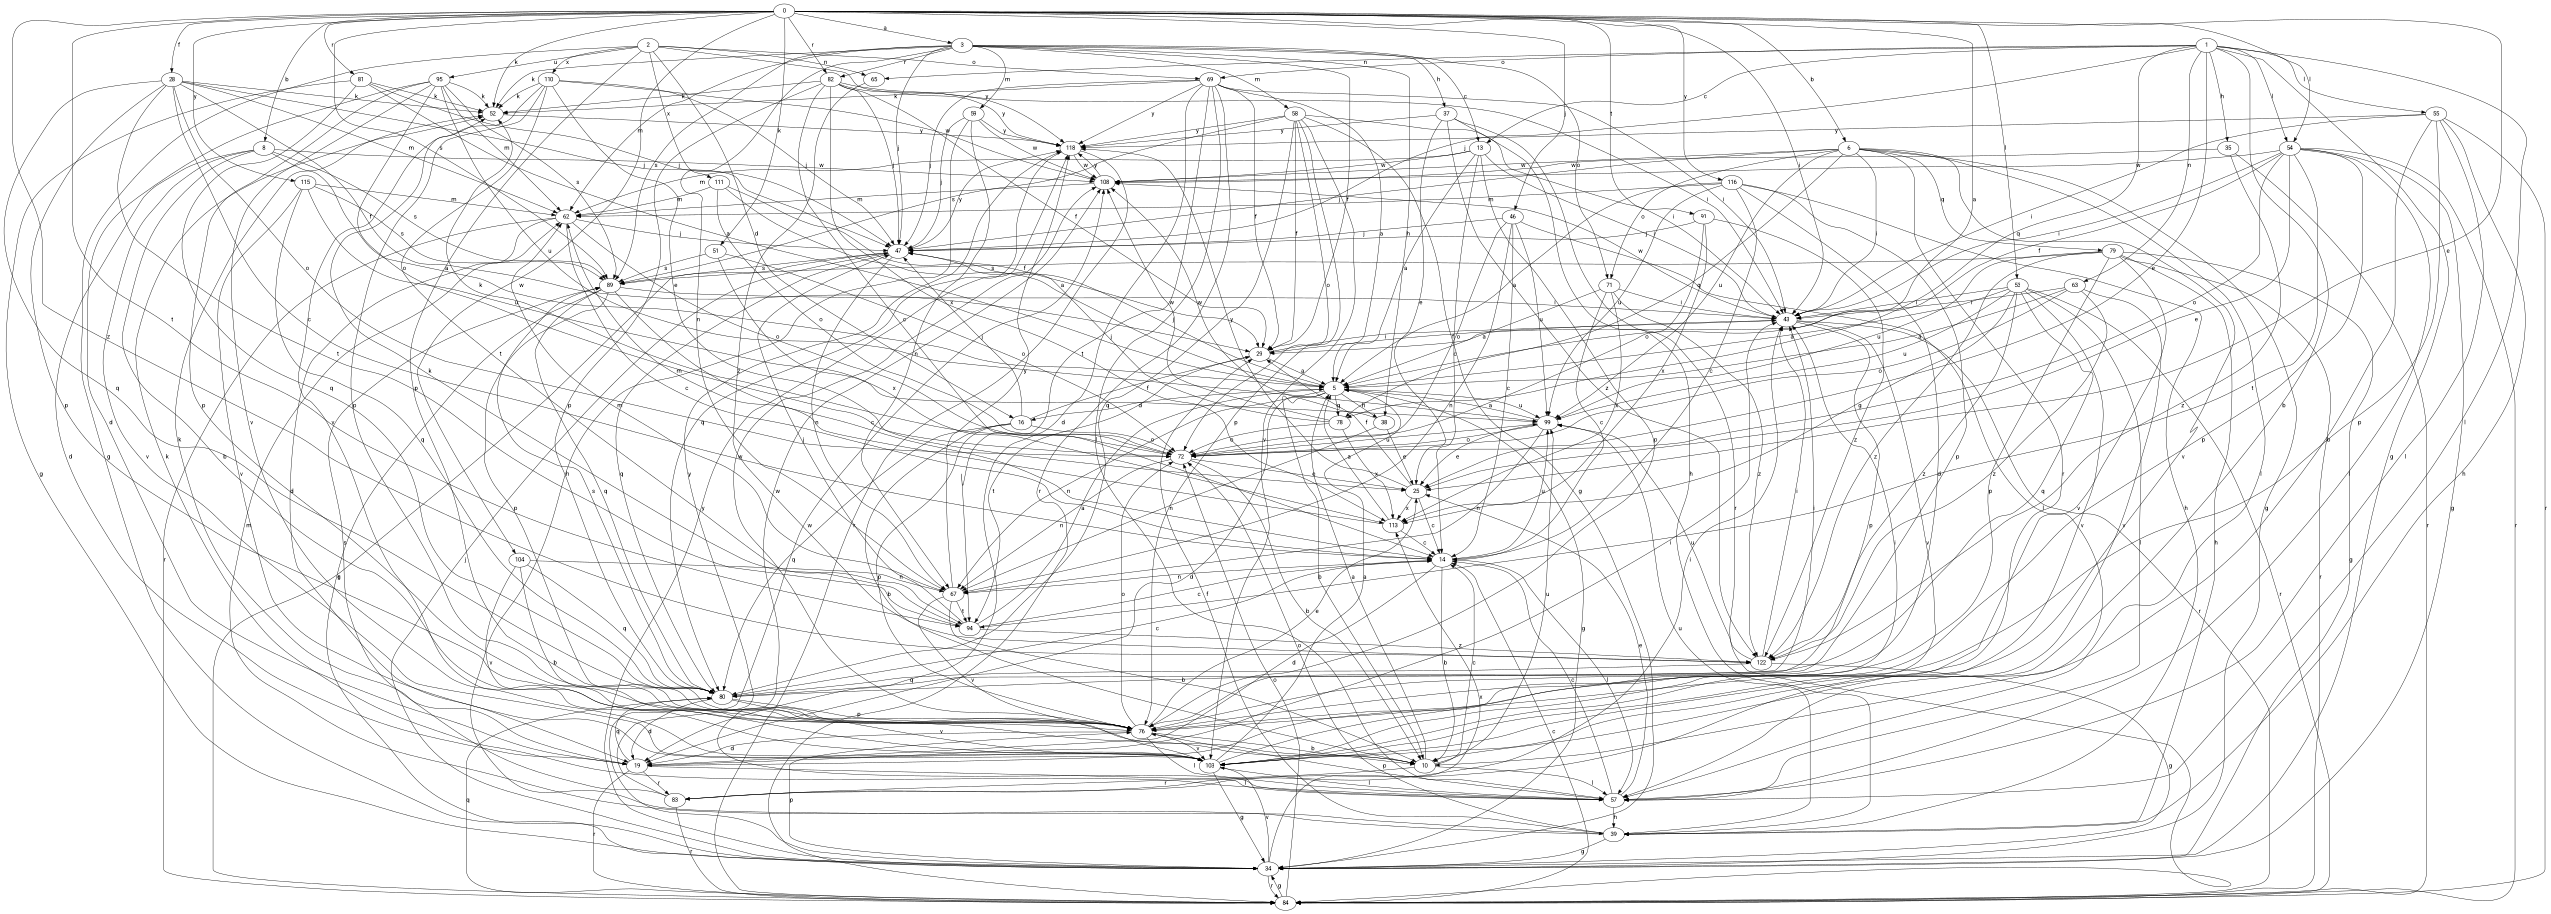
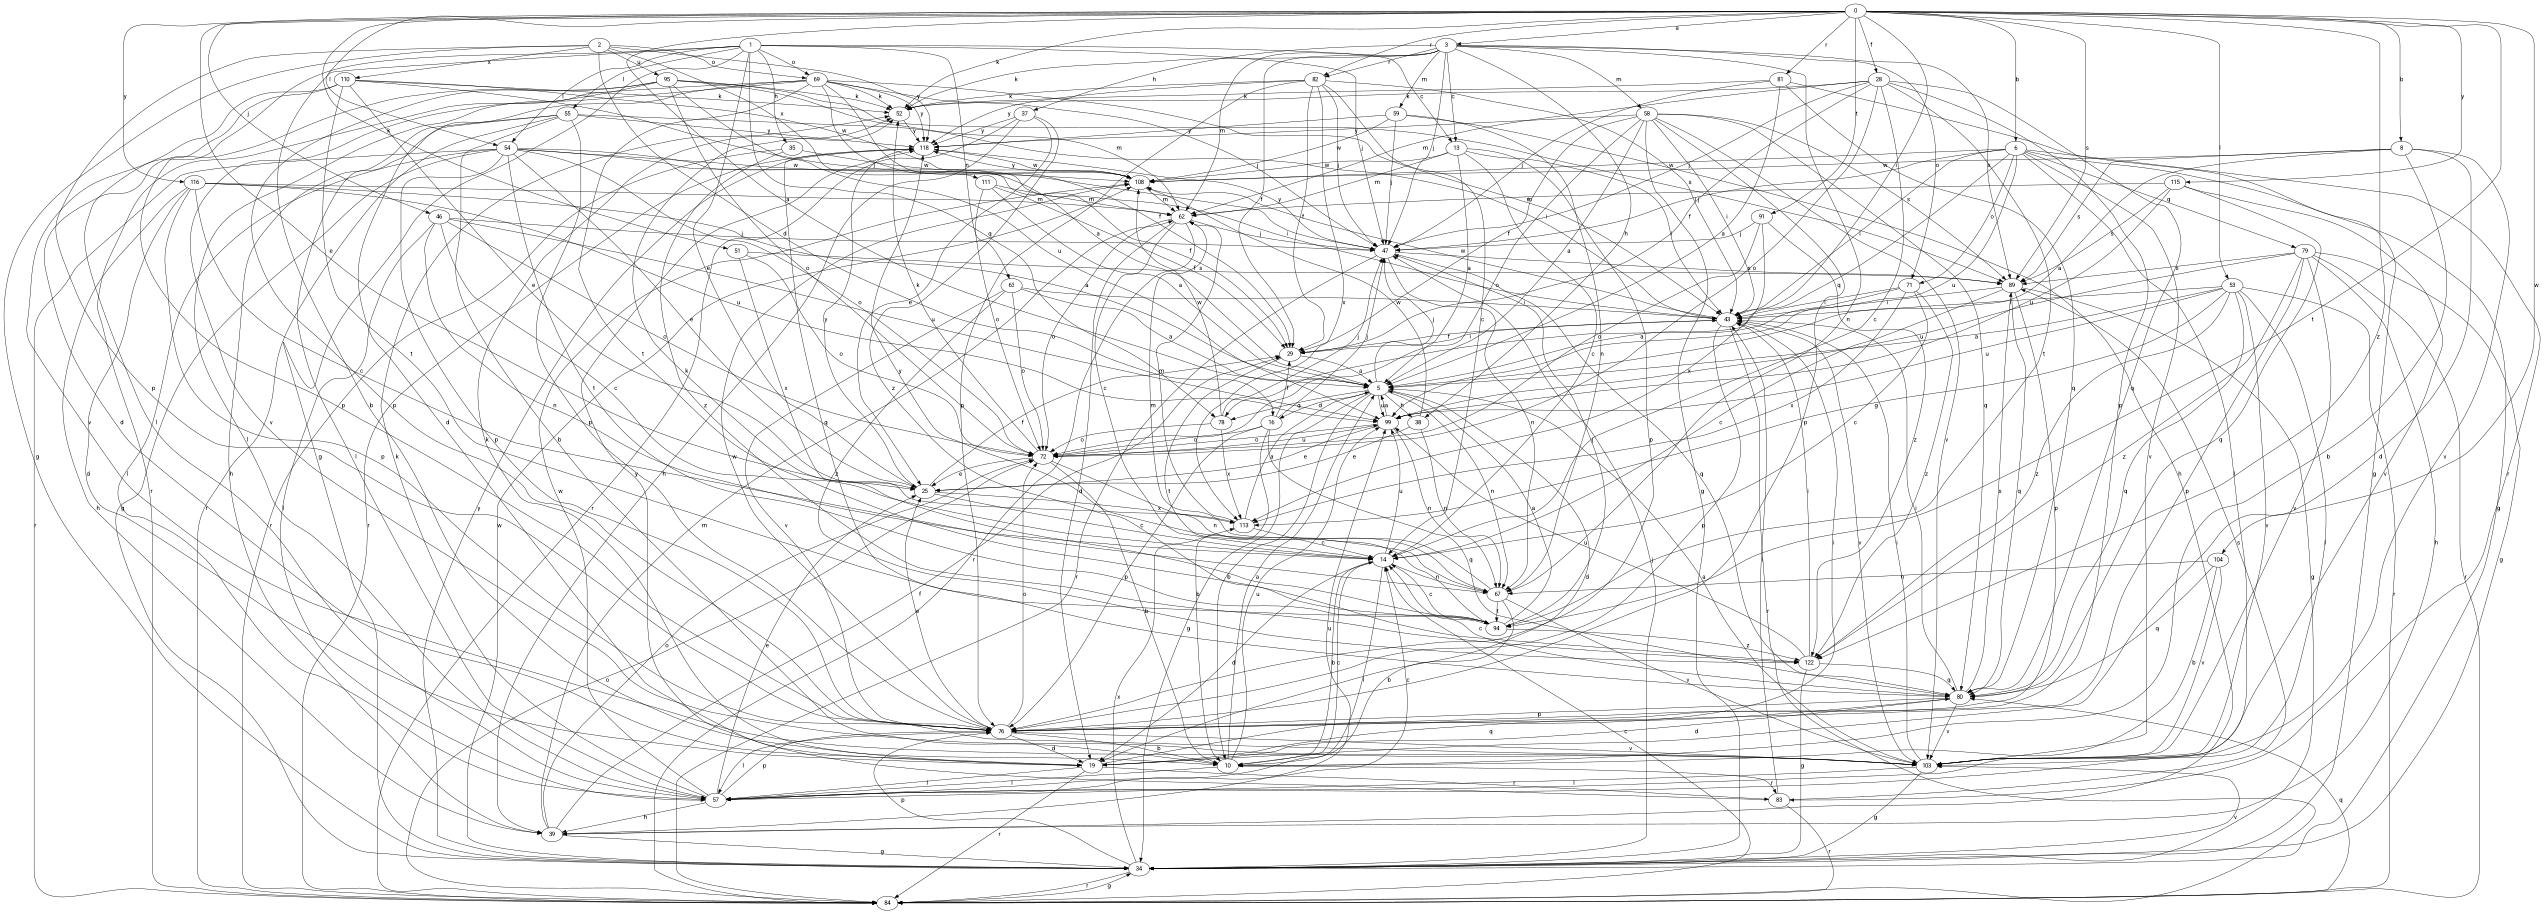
node "65": removed
edge "58" -> "5": added, label "a"
